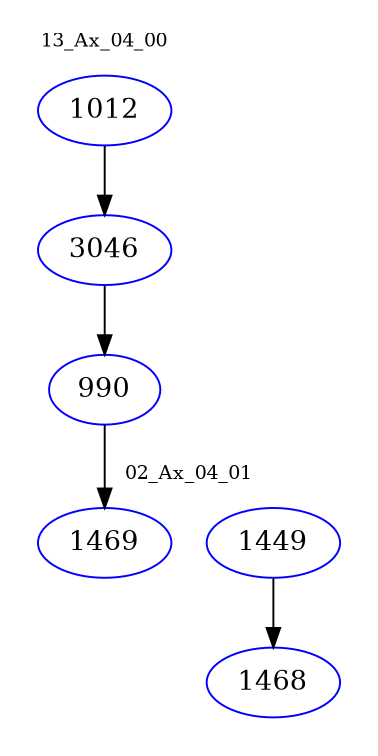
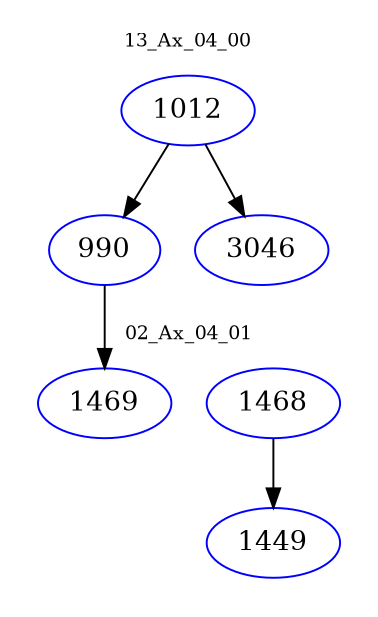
edge "3046" -> "990": now "1012" -> "990"
edge "1449" -> "1468": reversed
